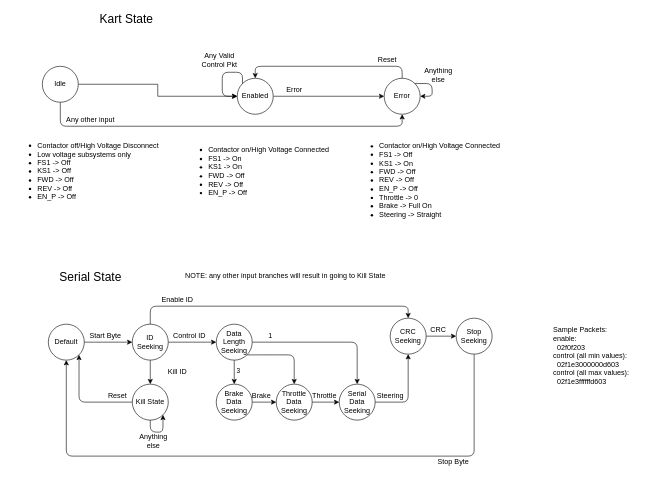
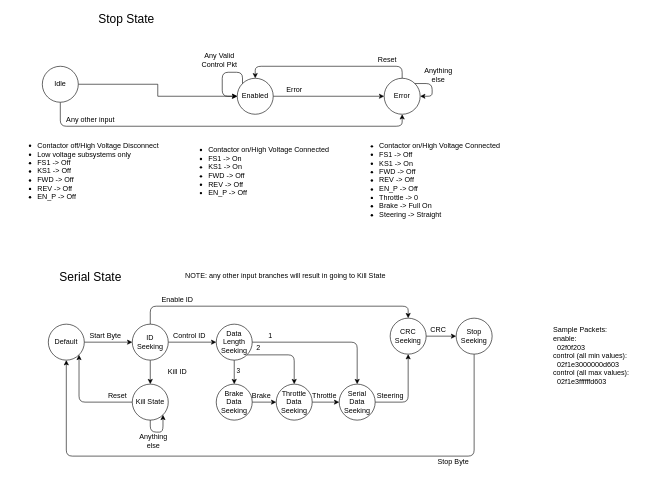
node "Kart State": label "Kart State" -> "Stop State"
node "2": added
